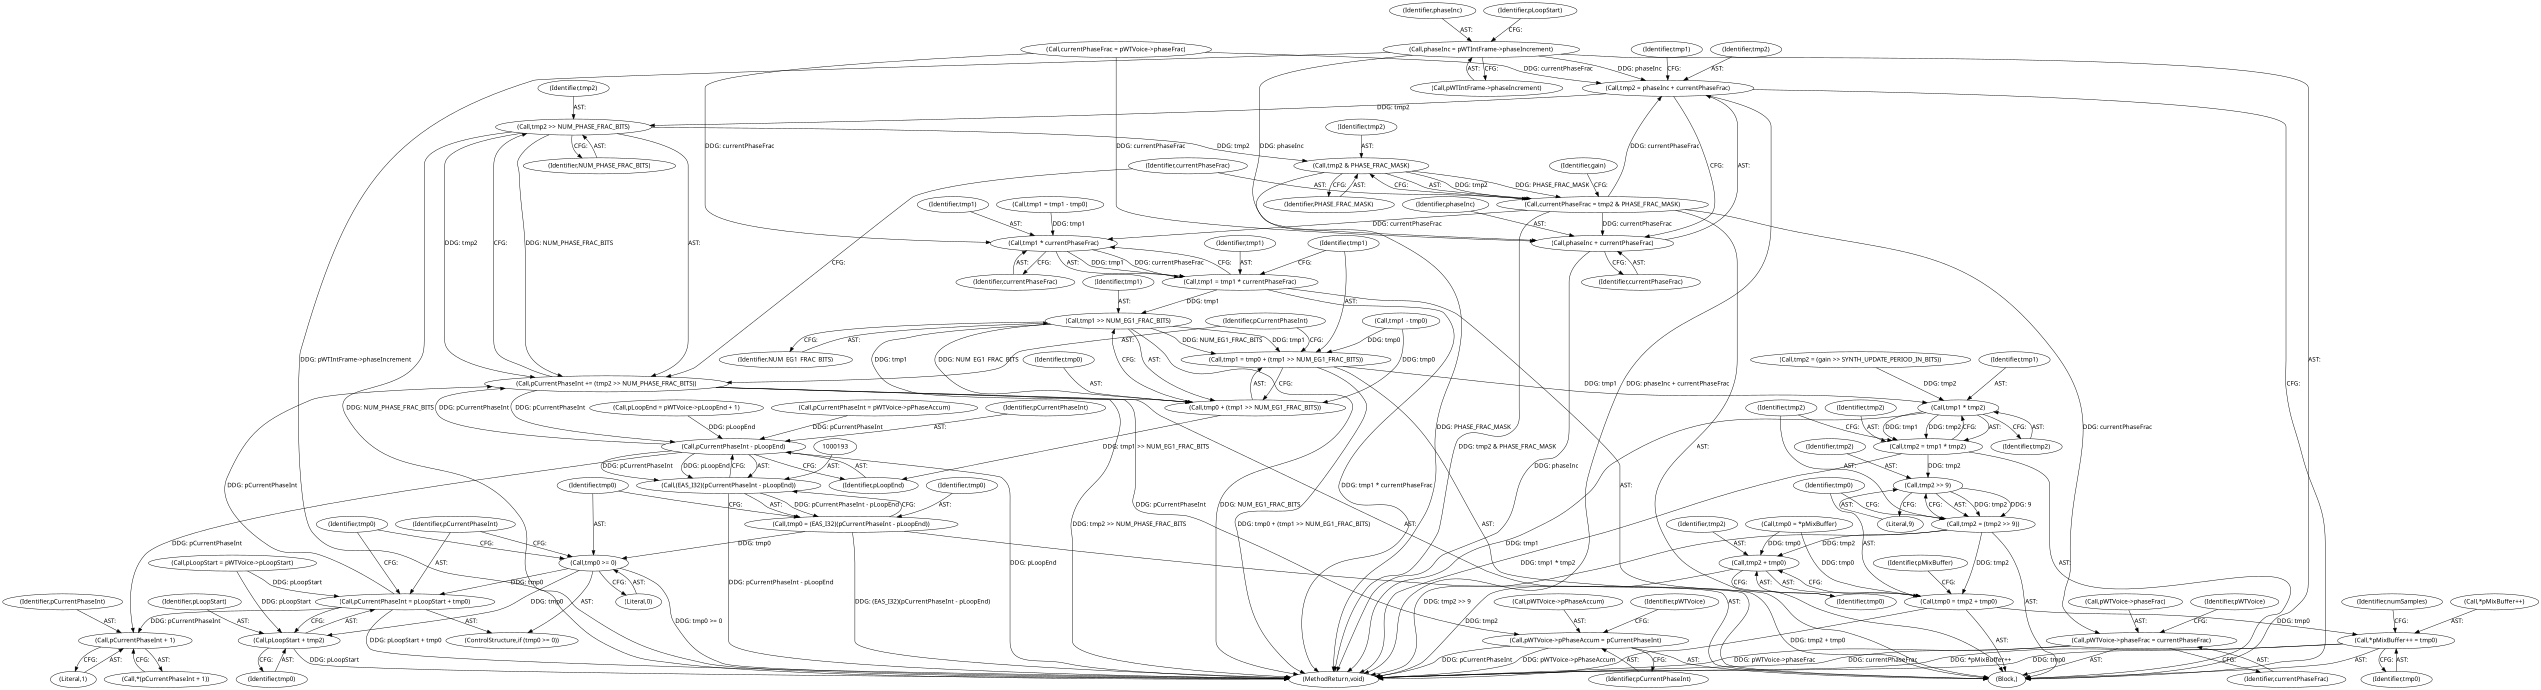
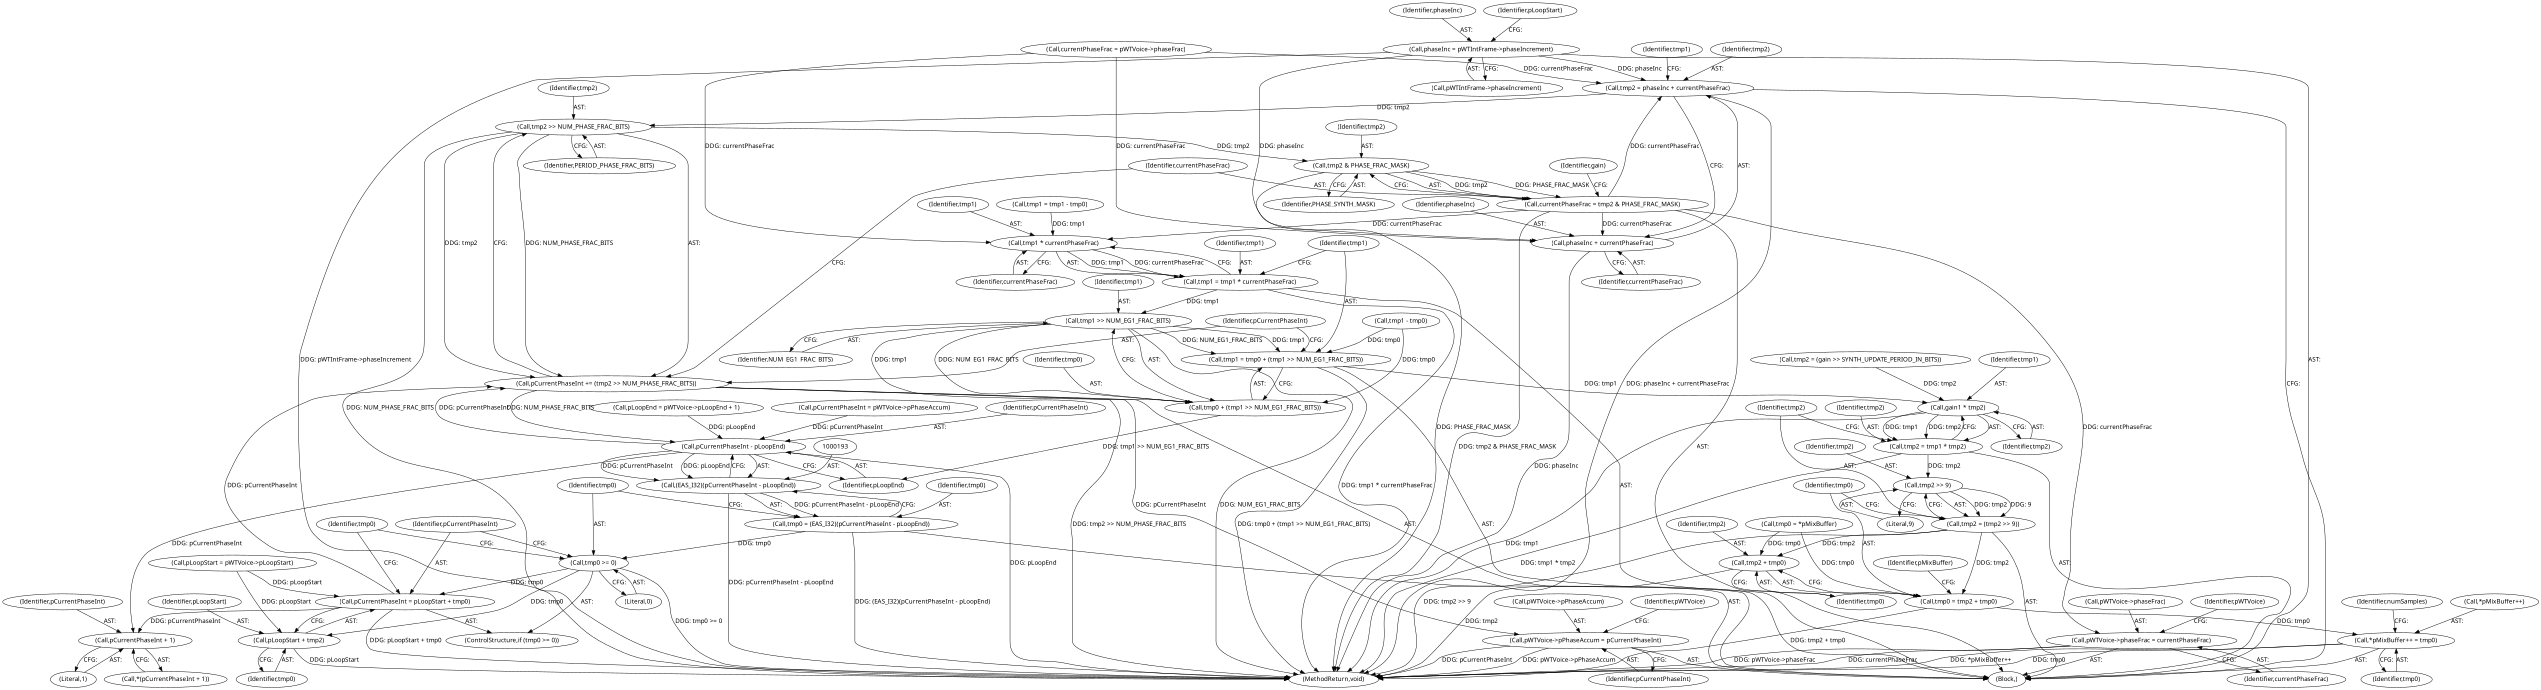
node "(Identifier,NUM_PHASE_FRAC_BITS)": label "(Identifier,NUM_PHASE_FRAC_BITS)" -> "(Identifier,PERIOD_PHASE_FRAC_BITS)"
node "(Identifier,PHASE_FRAC_MASK)": label "(Identifier,PHASE_FRAC_MASK)" -> "(Identifier,PHASE_SYNTH_MASK)"
edge "(Call,pCurrentPhaseInt += (tmp2 >> NUM_PHASE_FRAC_BITS))" -> "(Call,pCurrentPhaseInt - pLoopEnd)": label "DDG: pCurrentPhaseInt" -> "DDG: NUM_PHASE_FRAC_BITS"
node "(Call,tmp1 * tmp2)": label "(Call,tmp1 * tmp2)" -> "(Call,gain1 * tmp2)"
edge "(Call,tmp0 = tmp2 + tmp0)" -> "(Block,)": removed, label "AST:"
